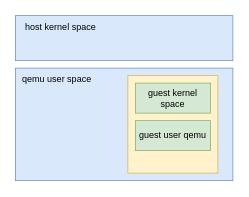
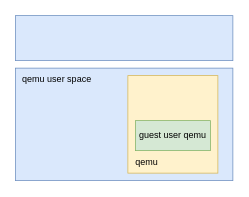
node "host kernel space": removed
node "guest kernel space": removed
node "qemu": added
